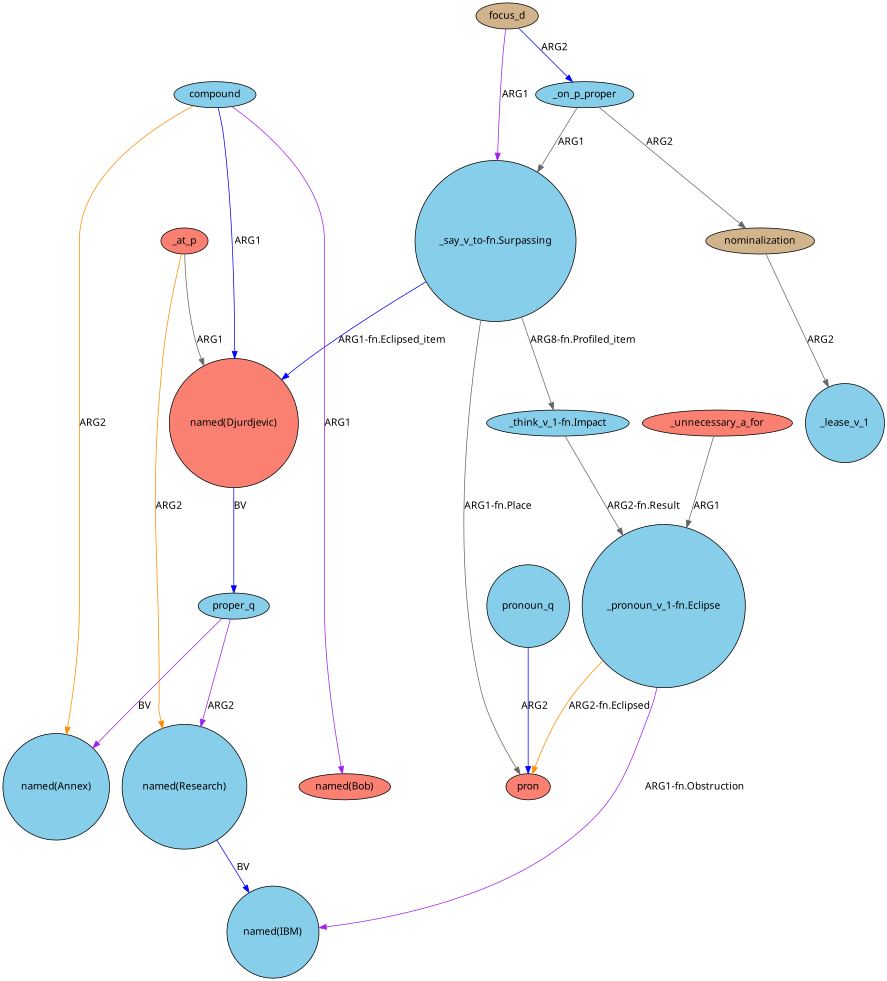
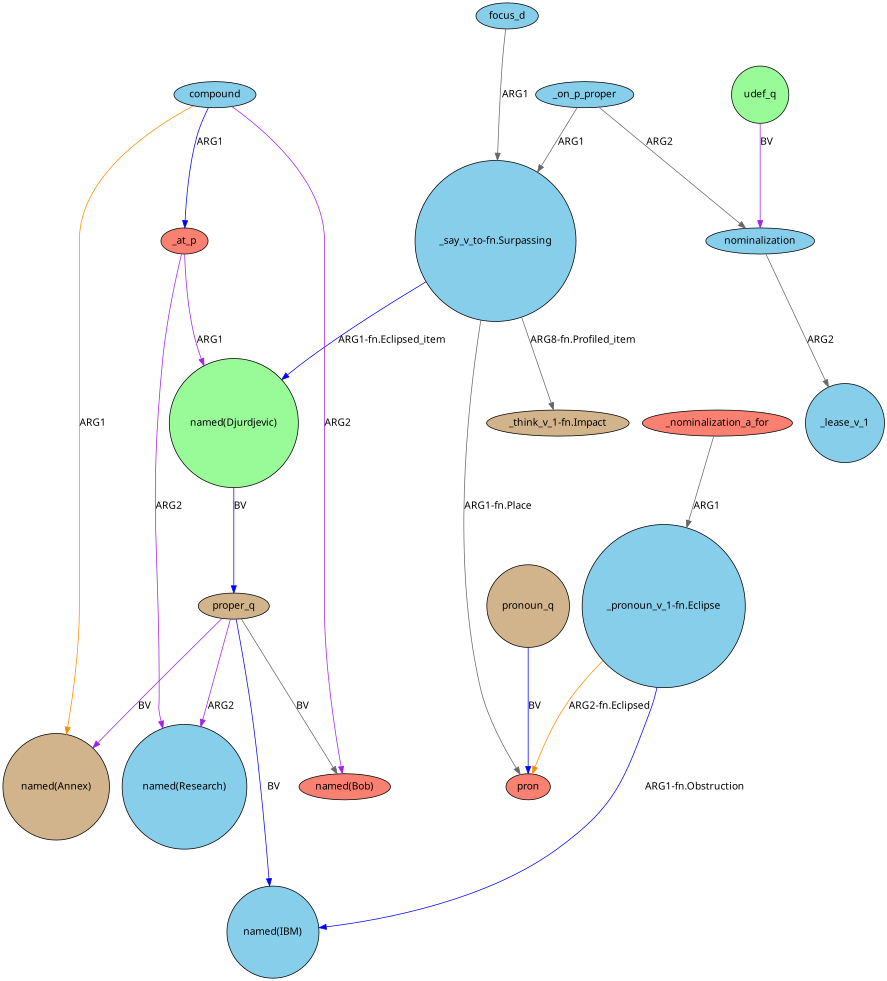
node "focus_d": fillcolor tan -> skyblue
edge "focus_d" -> "_on_p_proper": removed, label "ARG2"
edge "focus_d" -> "_say_v_to-fn.Surpassing": color purple -> gray40
node "udef_q": added
edge "compound" -> "named(Djurdjevic)": now "compound" -> "_at_p"
node "nominalization": fillcolor tan -> skyblue
edge "_at_p" -> "named(Djurdjevic)": color gray40 -> purple
edge "compound" -> "named(Annex)": label "ARG2" -> "ARG1"
node "named(Djurdjevic)": fillcolor salmon -> palegreen
edge "compound" -> "named(Bob)": label "ARG1" -> "ARG2"
node "_think_v_1-fn.Impact": fillcolor skyblue -> tan
node "_unnecessary_a_for": label "_unnecessary_a_for" -> "_nominalization_a_for"
edge "_think_v_1-fn.Impact" -> "_pronoun_v_1-fn.Eclipse": removed, label "ARG2-fn.Result"
edge "_at_p" -> "named(Research)": color darkorange -> purple
node "proper_q": fillcolor skyblue -> tan
node "pronoun_q": fillcolor skyblue -> tan
edge "proper_q" -> "named(Bob)": added, label "BV"
edge "pronoun_q" -> "pron": label "ARG2" -> "BV"
node "named(Annex)": fillcolor skyblue -> tan
edge "named(Research)" -> "named(IBM)": now "proper_q" -> "named(IBM)"
edge "_pronoun_v_1-fn.Eclipse" -> "named(IBM)": color purple -> blue
